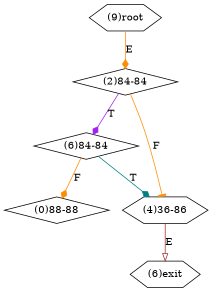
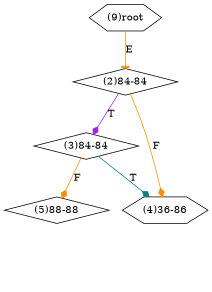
edge "(9)root" -> "(2)84-84": arrowhead diamond -> tee
edge "(2)84-84" -> "(4)36-86": arrowhead tee -> diamond
node "(6)84-84": label "(6)84-84" -> "(3)84-84"
node "(0)88-88": label "(0)88-88" -> "(5)88-88"
node "(6)exit": removed
